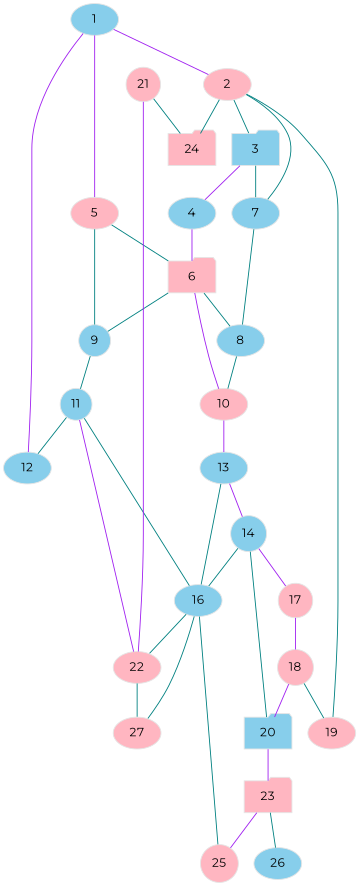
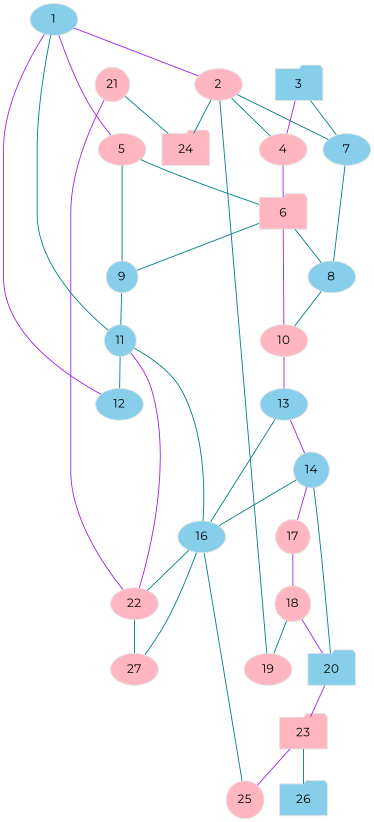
edge "2" -- "3": now "2" -- "4"
edge "1" -- "11": added
node "4": fillcolor skyblue -> lightpink
node "26": shape ellipse -> folder
